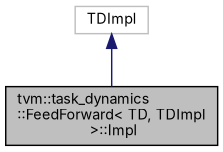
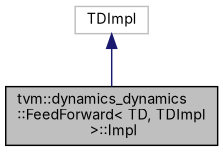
node "tvm::task_dynamics ::FeedForward< TD, TDImpl >::Impl": label "tvm::task_dynamics ::FeedForward< TD, TDImpl >::Impl" -> "tvm::dynamics_dynamics ::FeedForward< TD, TDImpl >::Impl"
